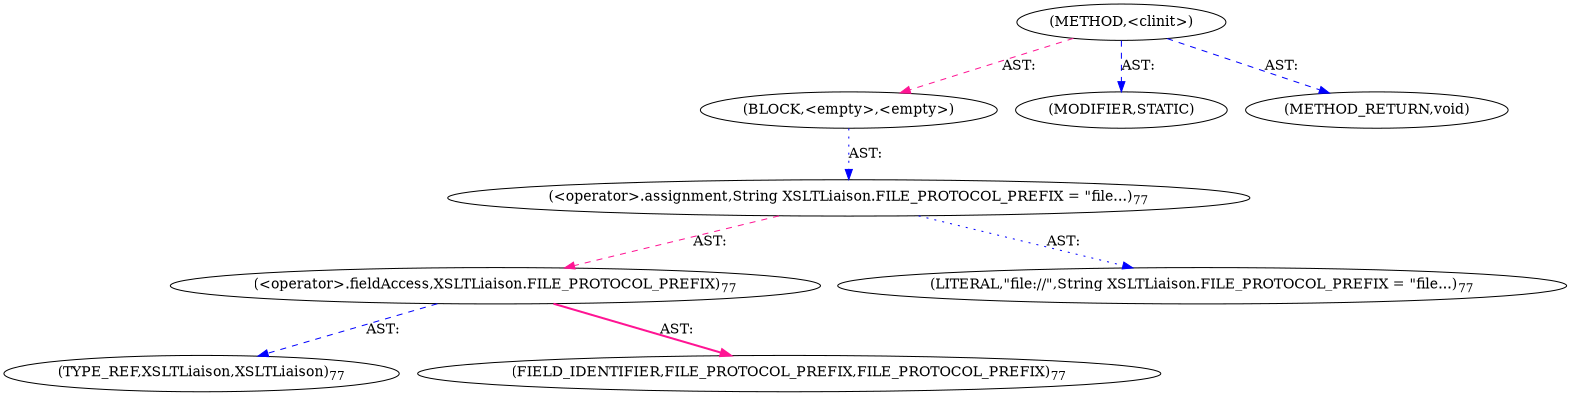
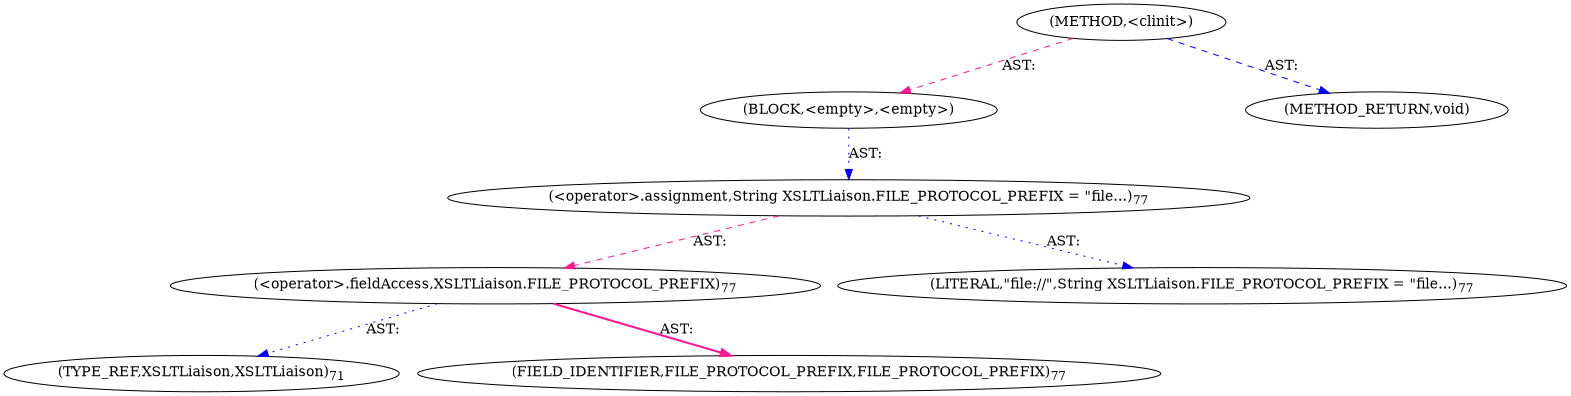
node "(MODIFIER,STATIC)": removed
edge "(<operator>.fieldAccess,XSLTLiaison.FILE_PROTOCOL_PREFIX)" -> "(TYPE_REF,XSLTLiaison,XSLTLiaison)": style dashed -> dotted
node "(TYPE_REF,XSLTLiaison,XSLTLiaison)": text "77" -> "71"
